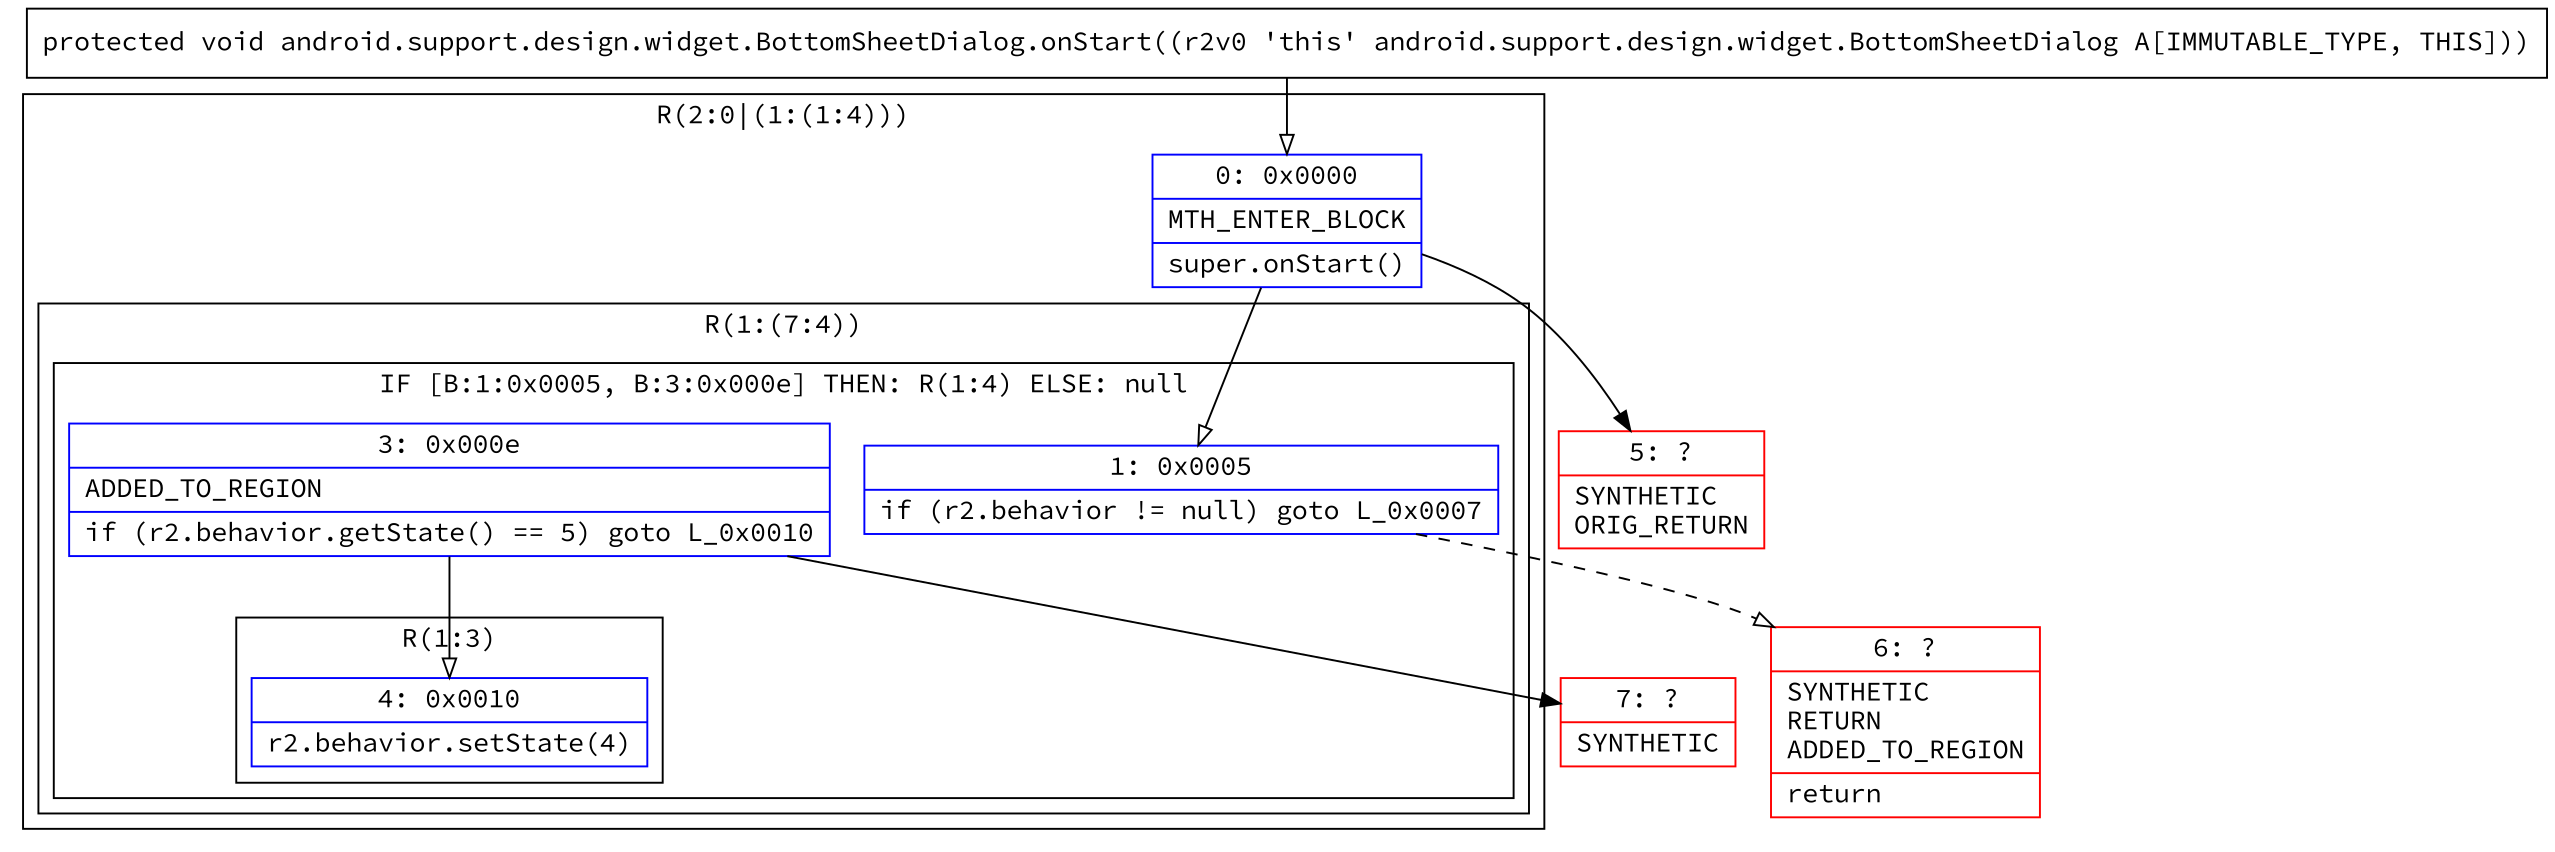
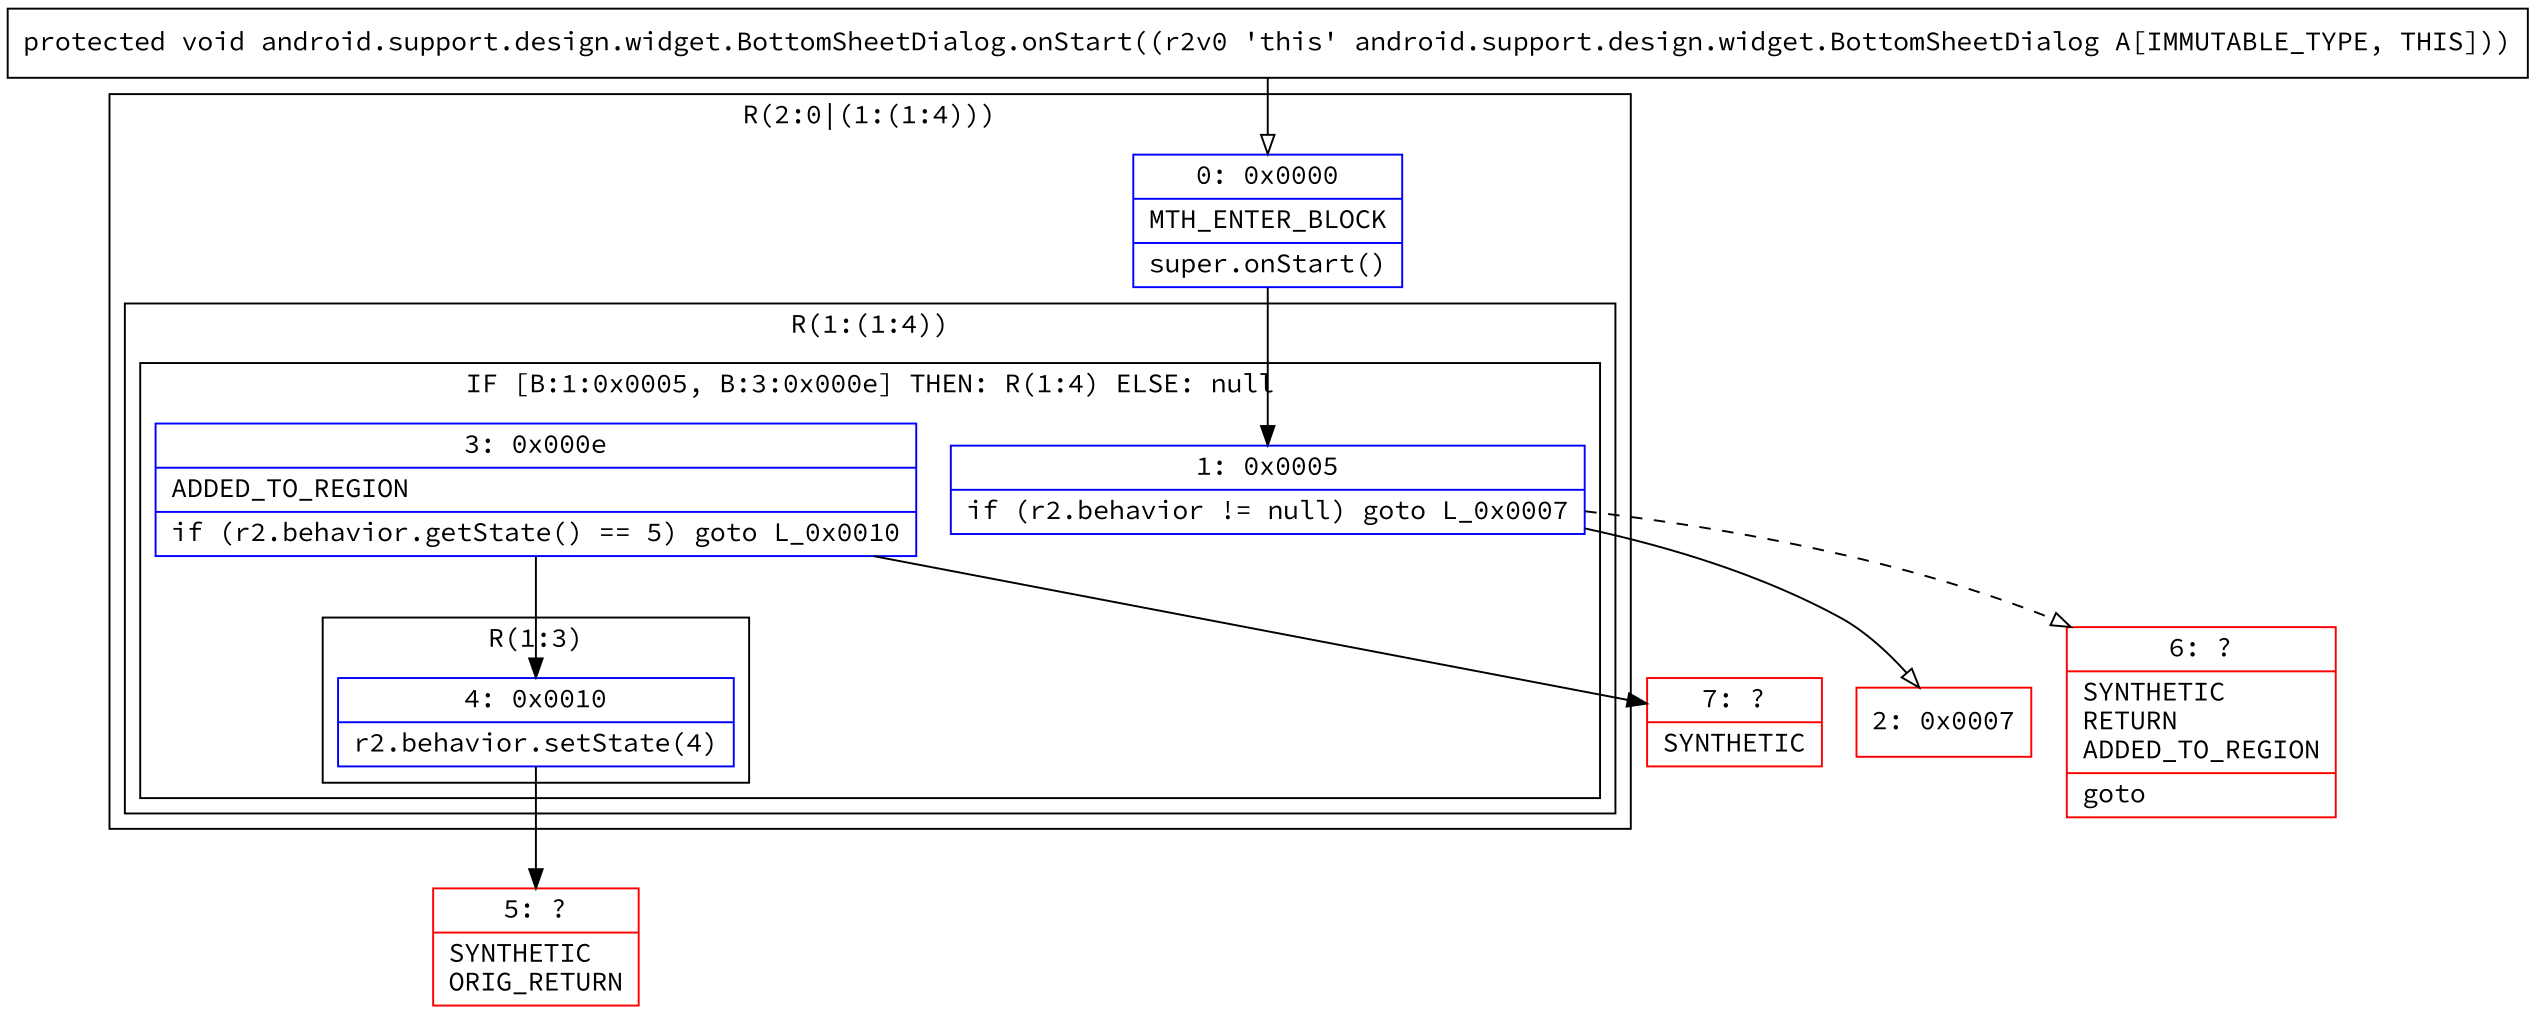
cluster "R(1:(7:4))": label "R(1:(7:4))" -> "R(1:(1:4))"
edge "0: 0x0000" -> "5: ?": now "4: 0x0010" -> "5: ?"
edge "0: 0x0000" -> "1: 0x0005": arrowhead onormal -> normal
edge "3: 0x000e" -> "4: 0x0010": arrowhead onormal -> normal
node "2: 0x0007": added
node "6: ?": text "return" -> "goto"
